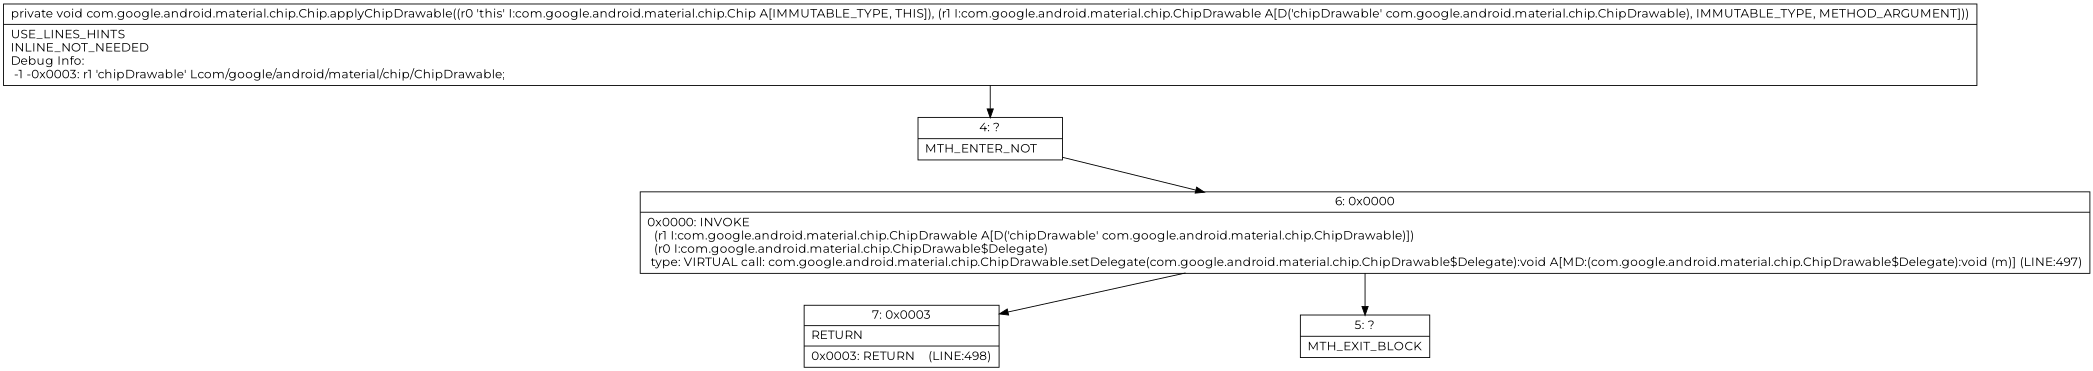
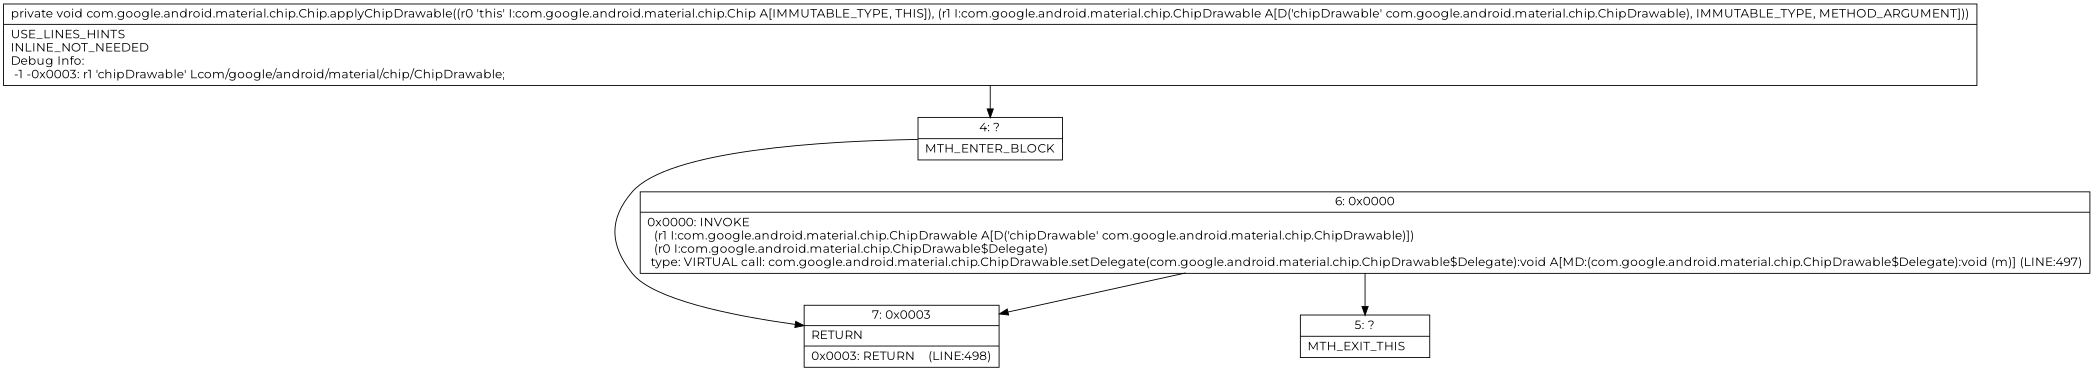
node "4: ?": text "MTH_ENTER_NOT" -> "MTH_ENTER_BLOCK"
edge "4: ?" -> "6: 0x0000": now "4: ?" -> "7: 0x0003"
node "5: ?": text "MTH_EXIT_BLOCK" -> "MTH_EXIT_THIS"
